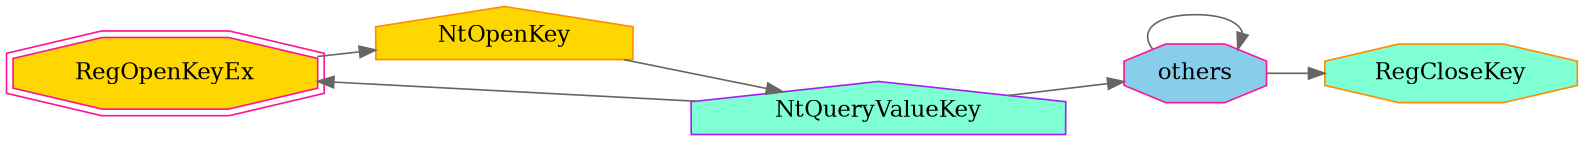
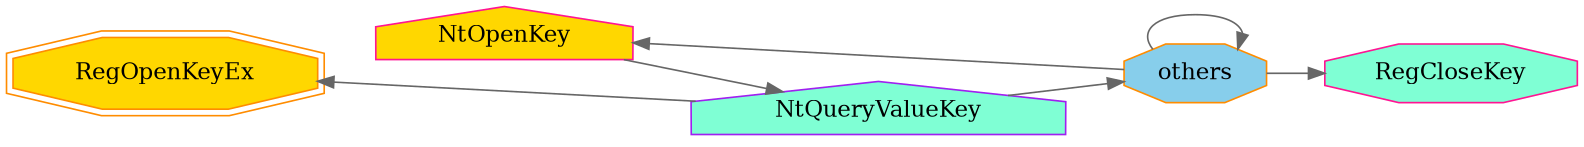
node "NtOpenKey": color darkorange -> deeppink
edge "RegOpenKeyEx" -> "NtOpenKey": now "others" -> "NtOpenKey"
node "RegOpenKeyEx": color deeppink -> darkorange
node "others": color deeppink -> darkorange
node "RegCloseKey": color darkorange -> deeppink
